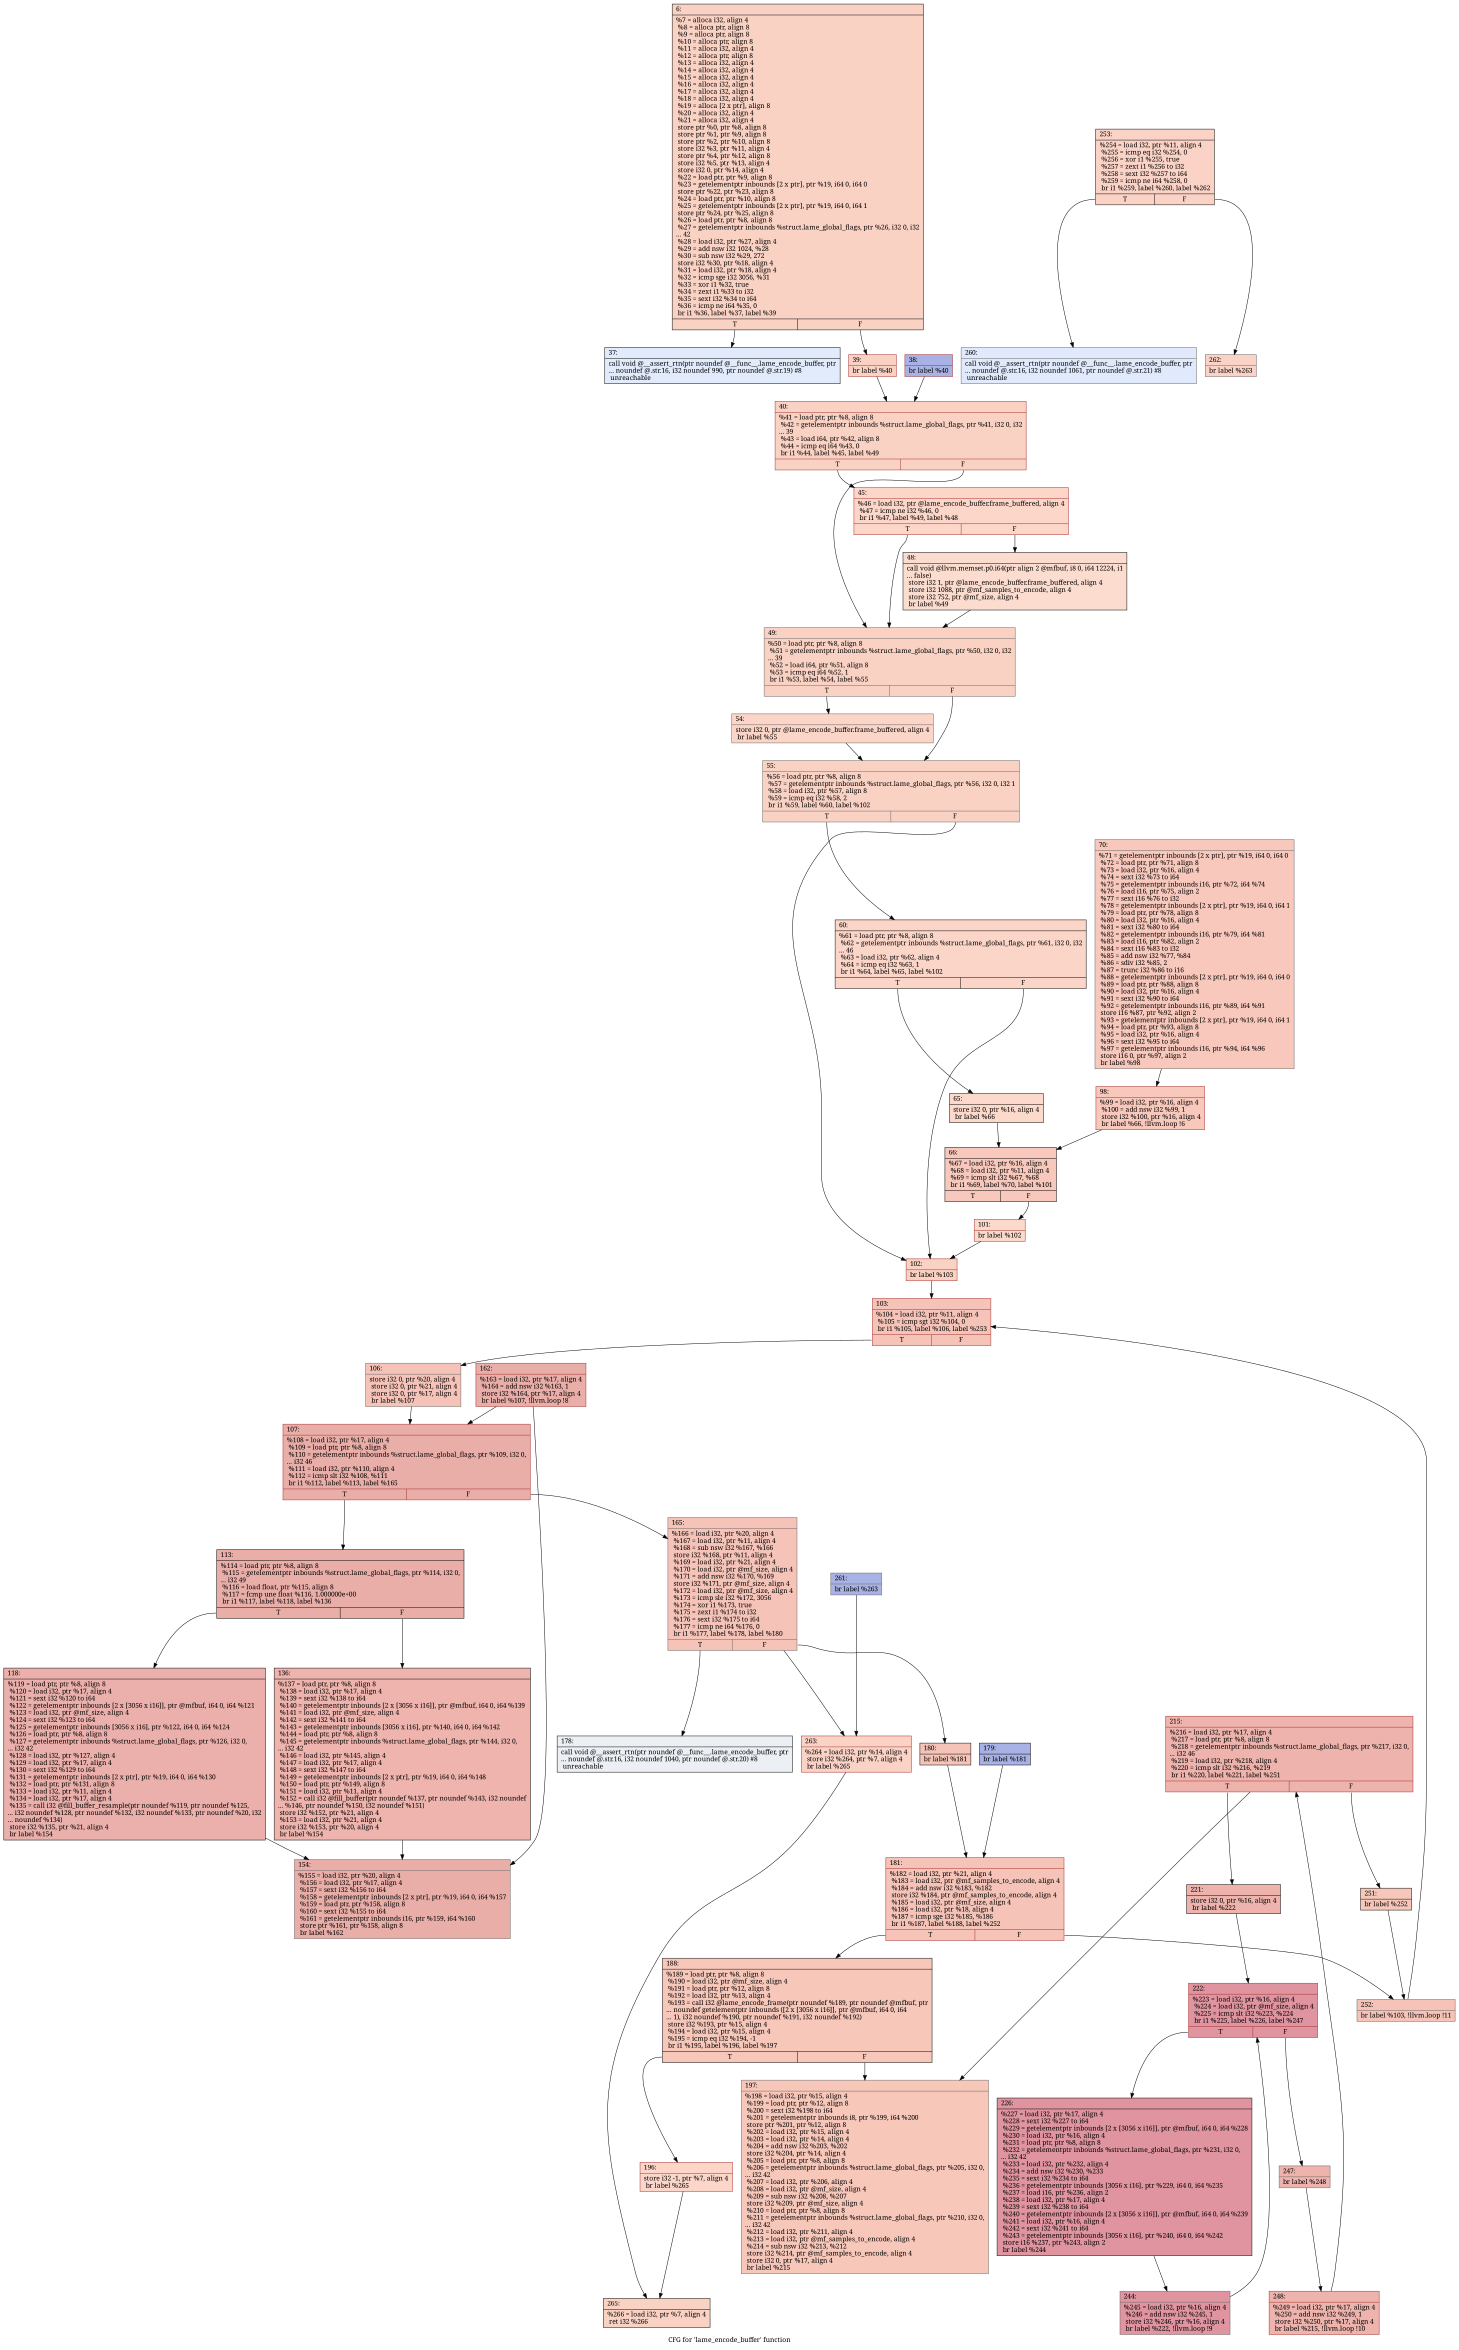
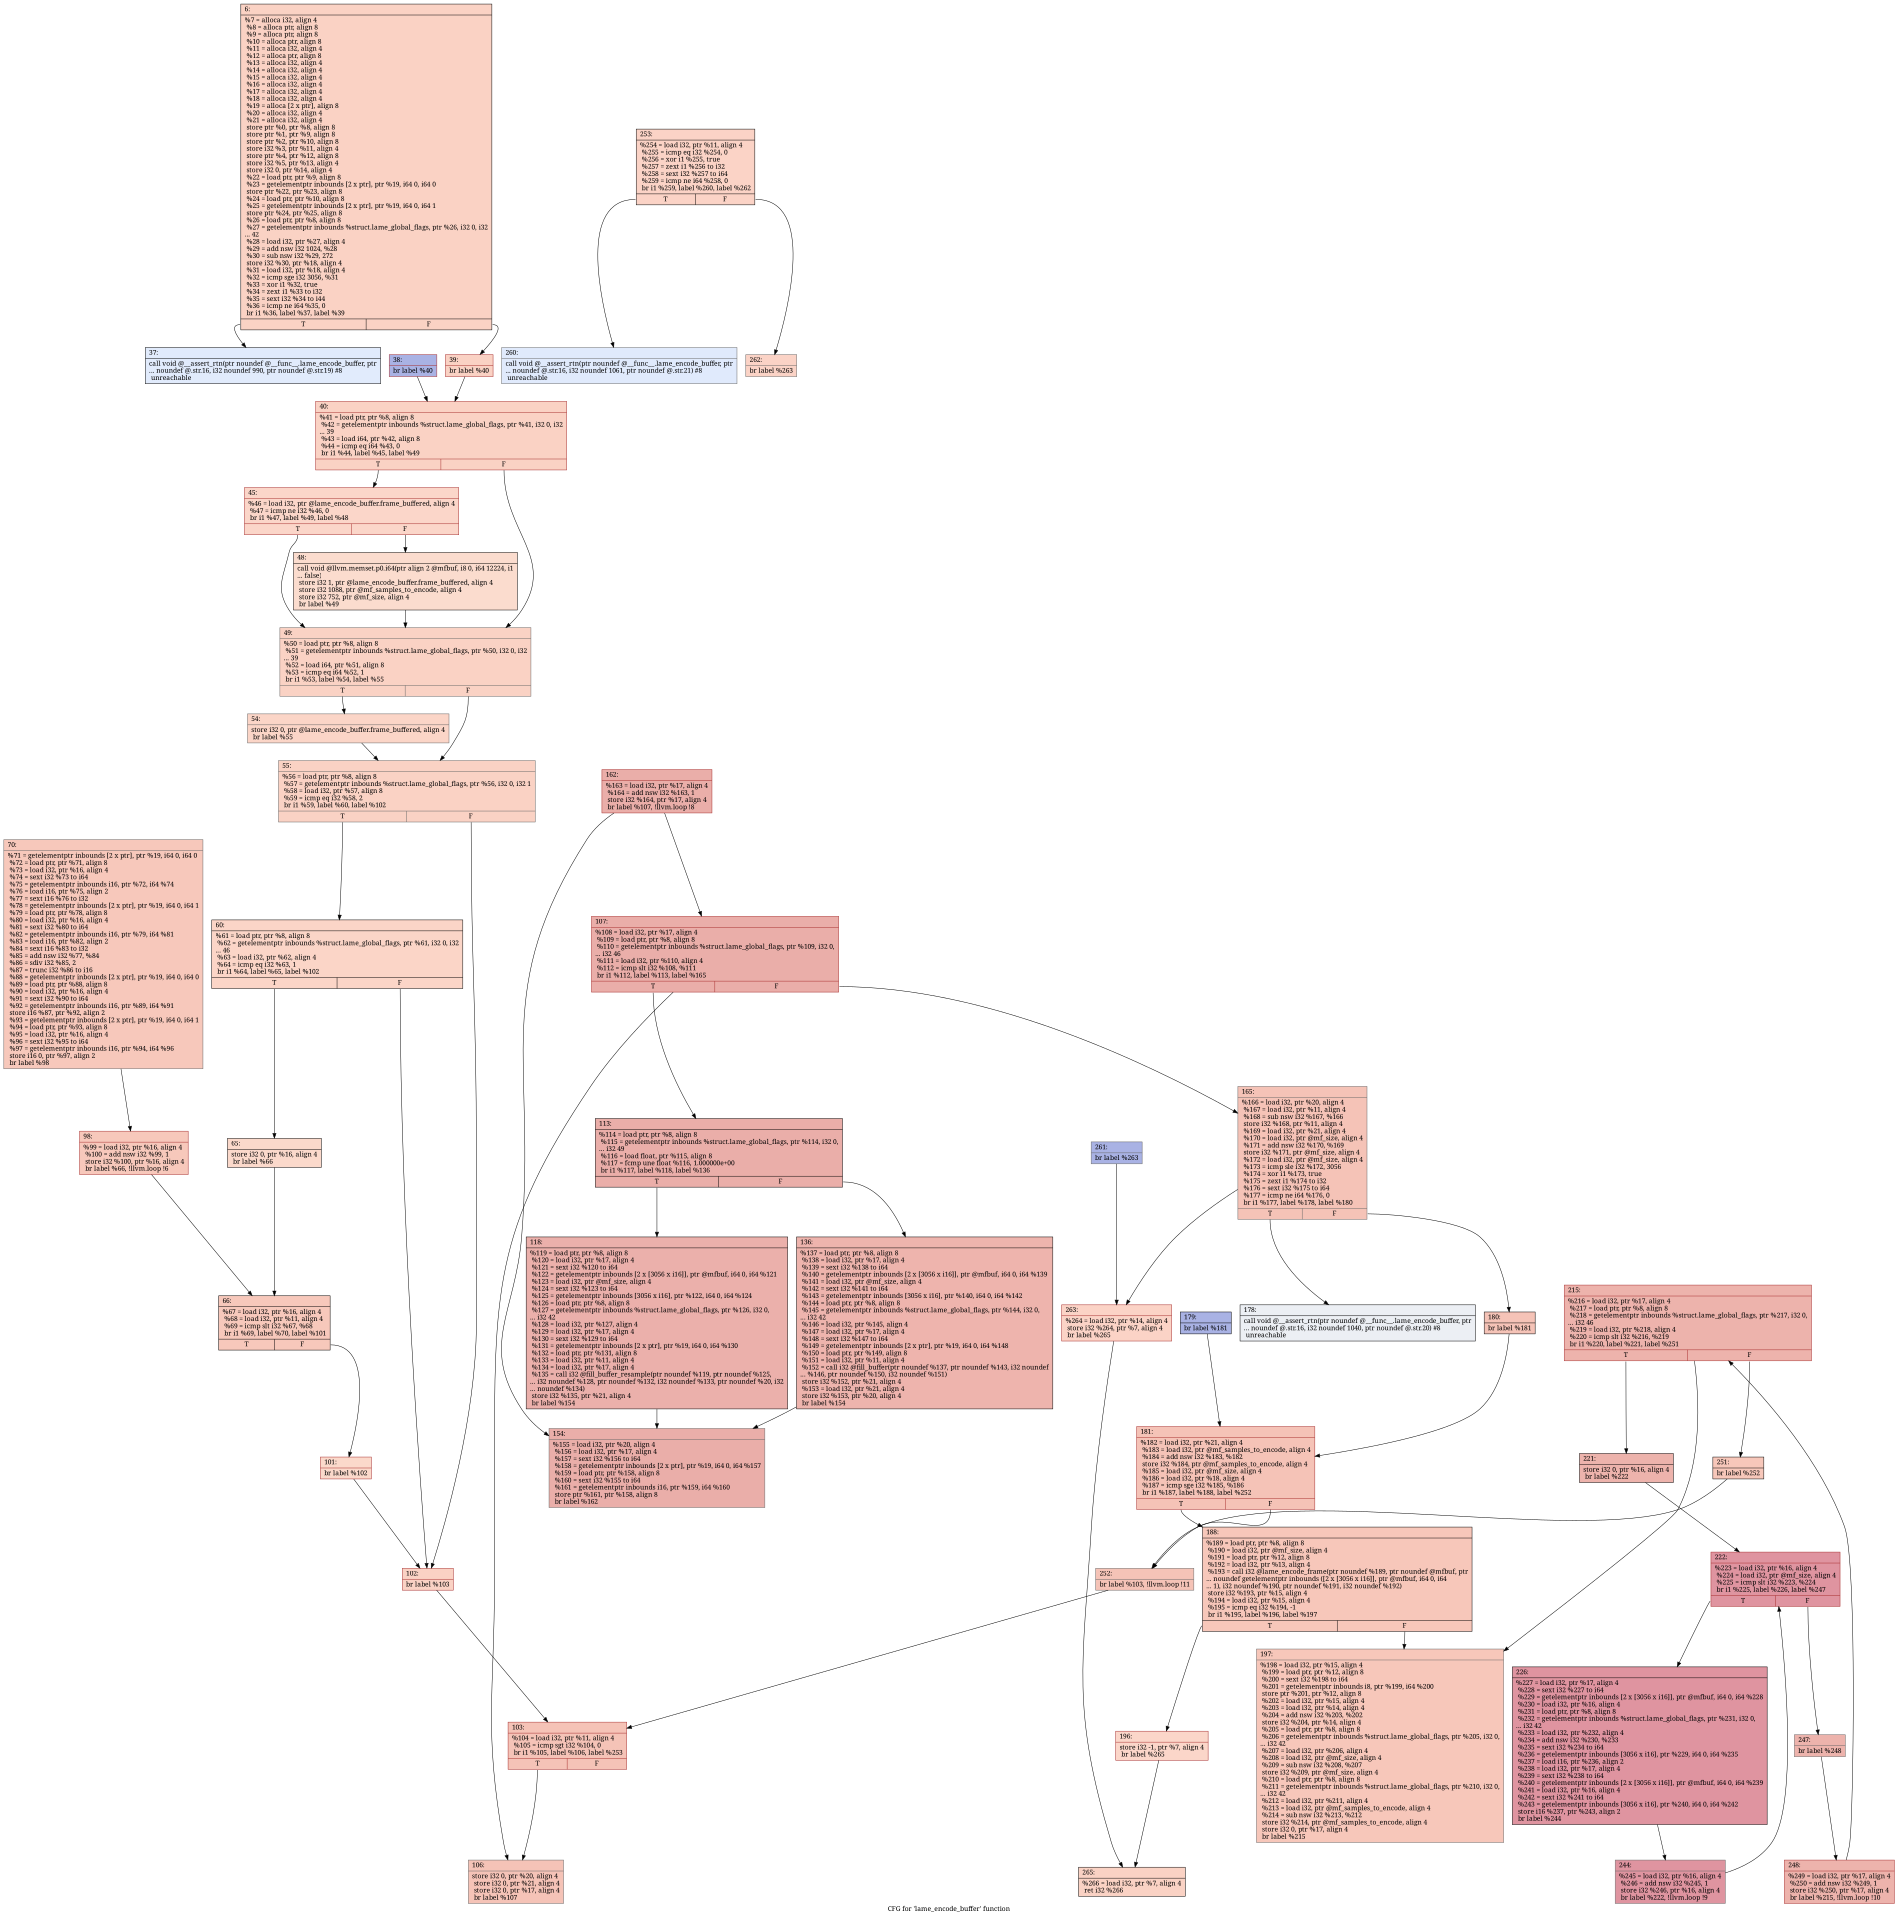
node "6:": text "%35 = sext i32 %34 to i64" -> "%35 = sext i32 %34 to i44"
edge "106:" -> "107:": reversed
